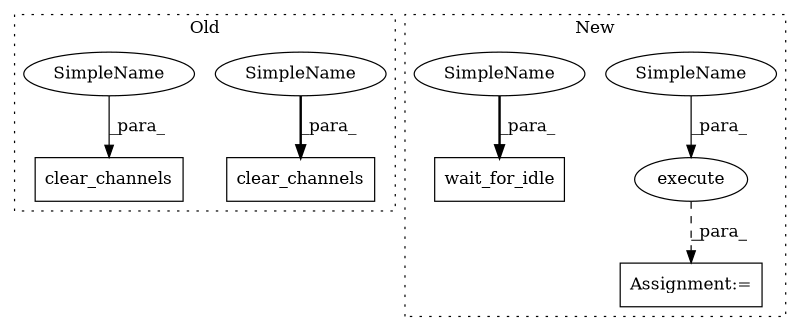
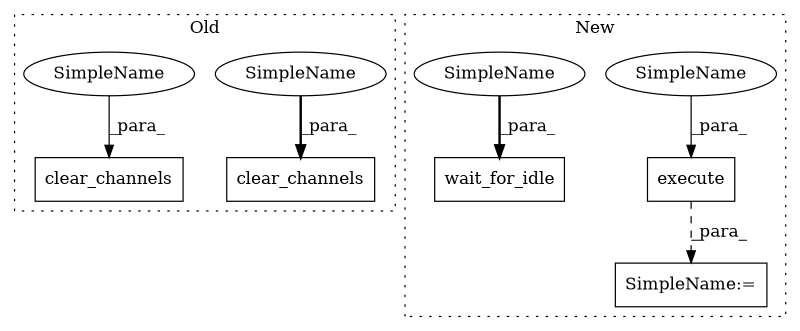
node "execute": shape ellipse -> box
node "Assignment:=": label "Assignment:=" -> "SimpleName:="
